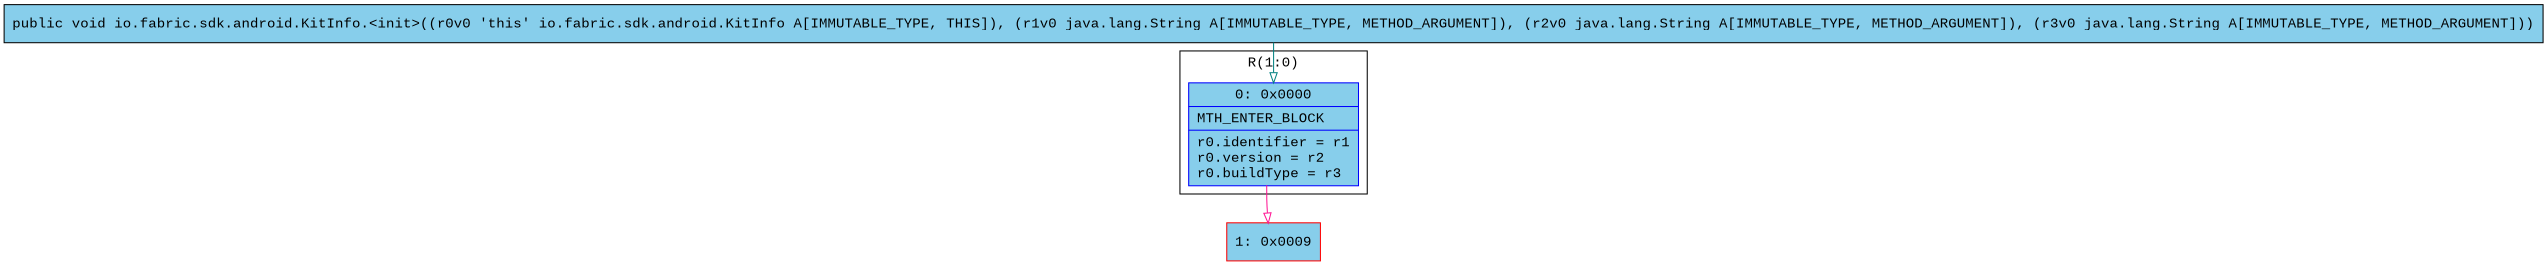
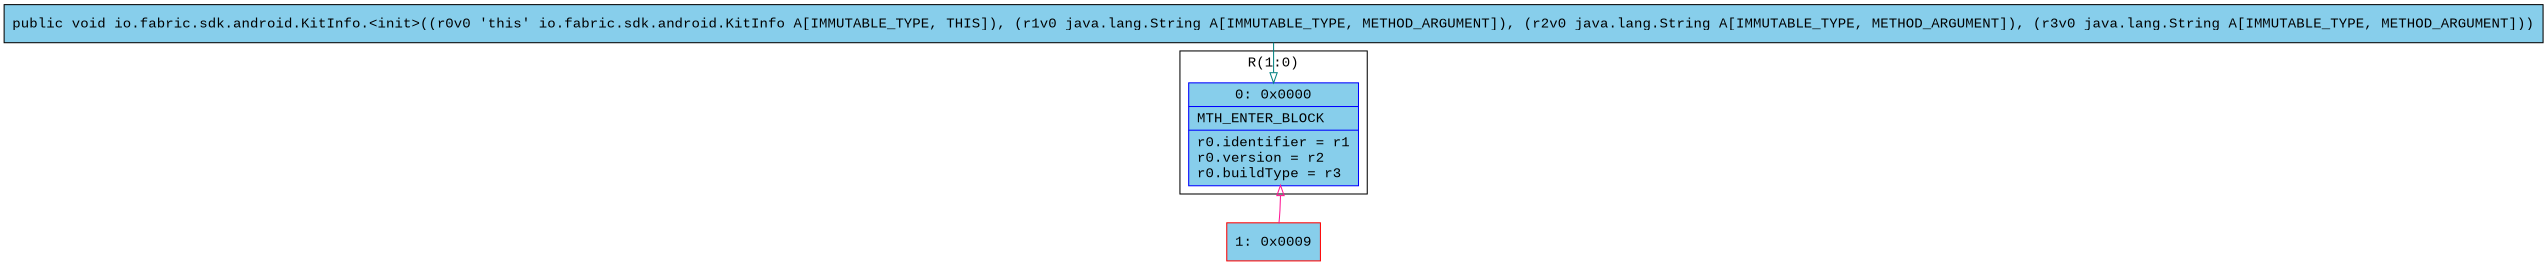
edge "0: 0x0000" -> "1: 0x0009": reversed
